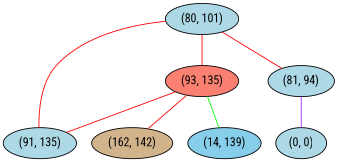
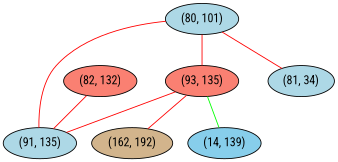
node "(82, 132)": added
node "(81, 94)": label "(81, 94)" -> "(81, 34)"
node "(162, 142)": label "(162, 142)" -> "(162, 192)"
node "(0, 0)": removed
